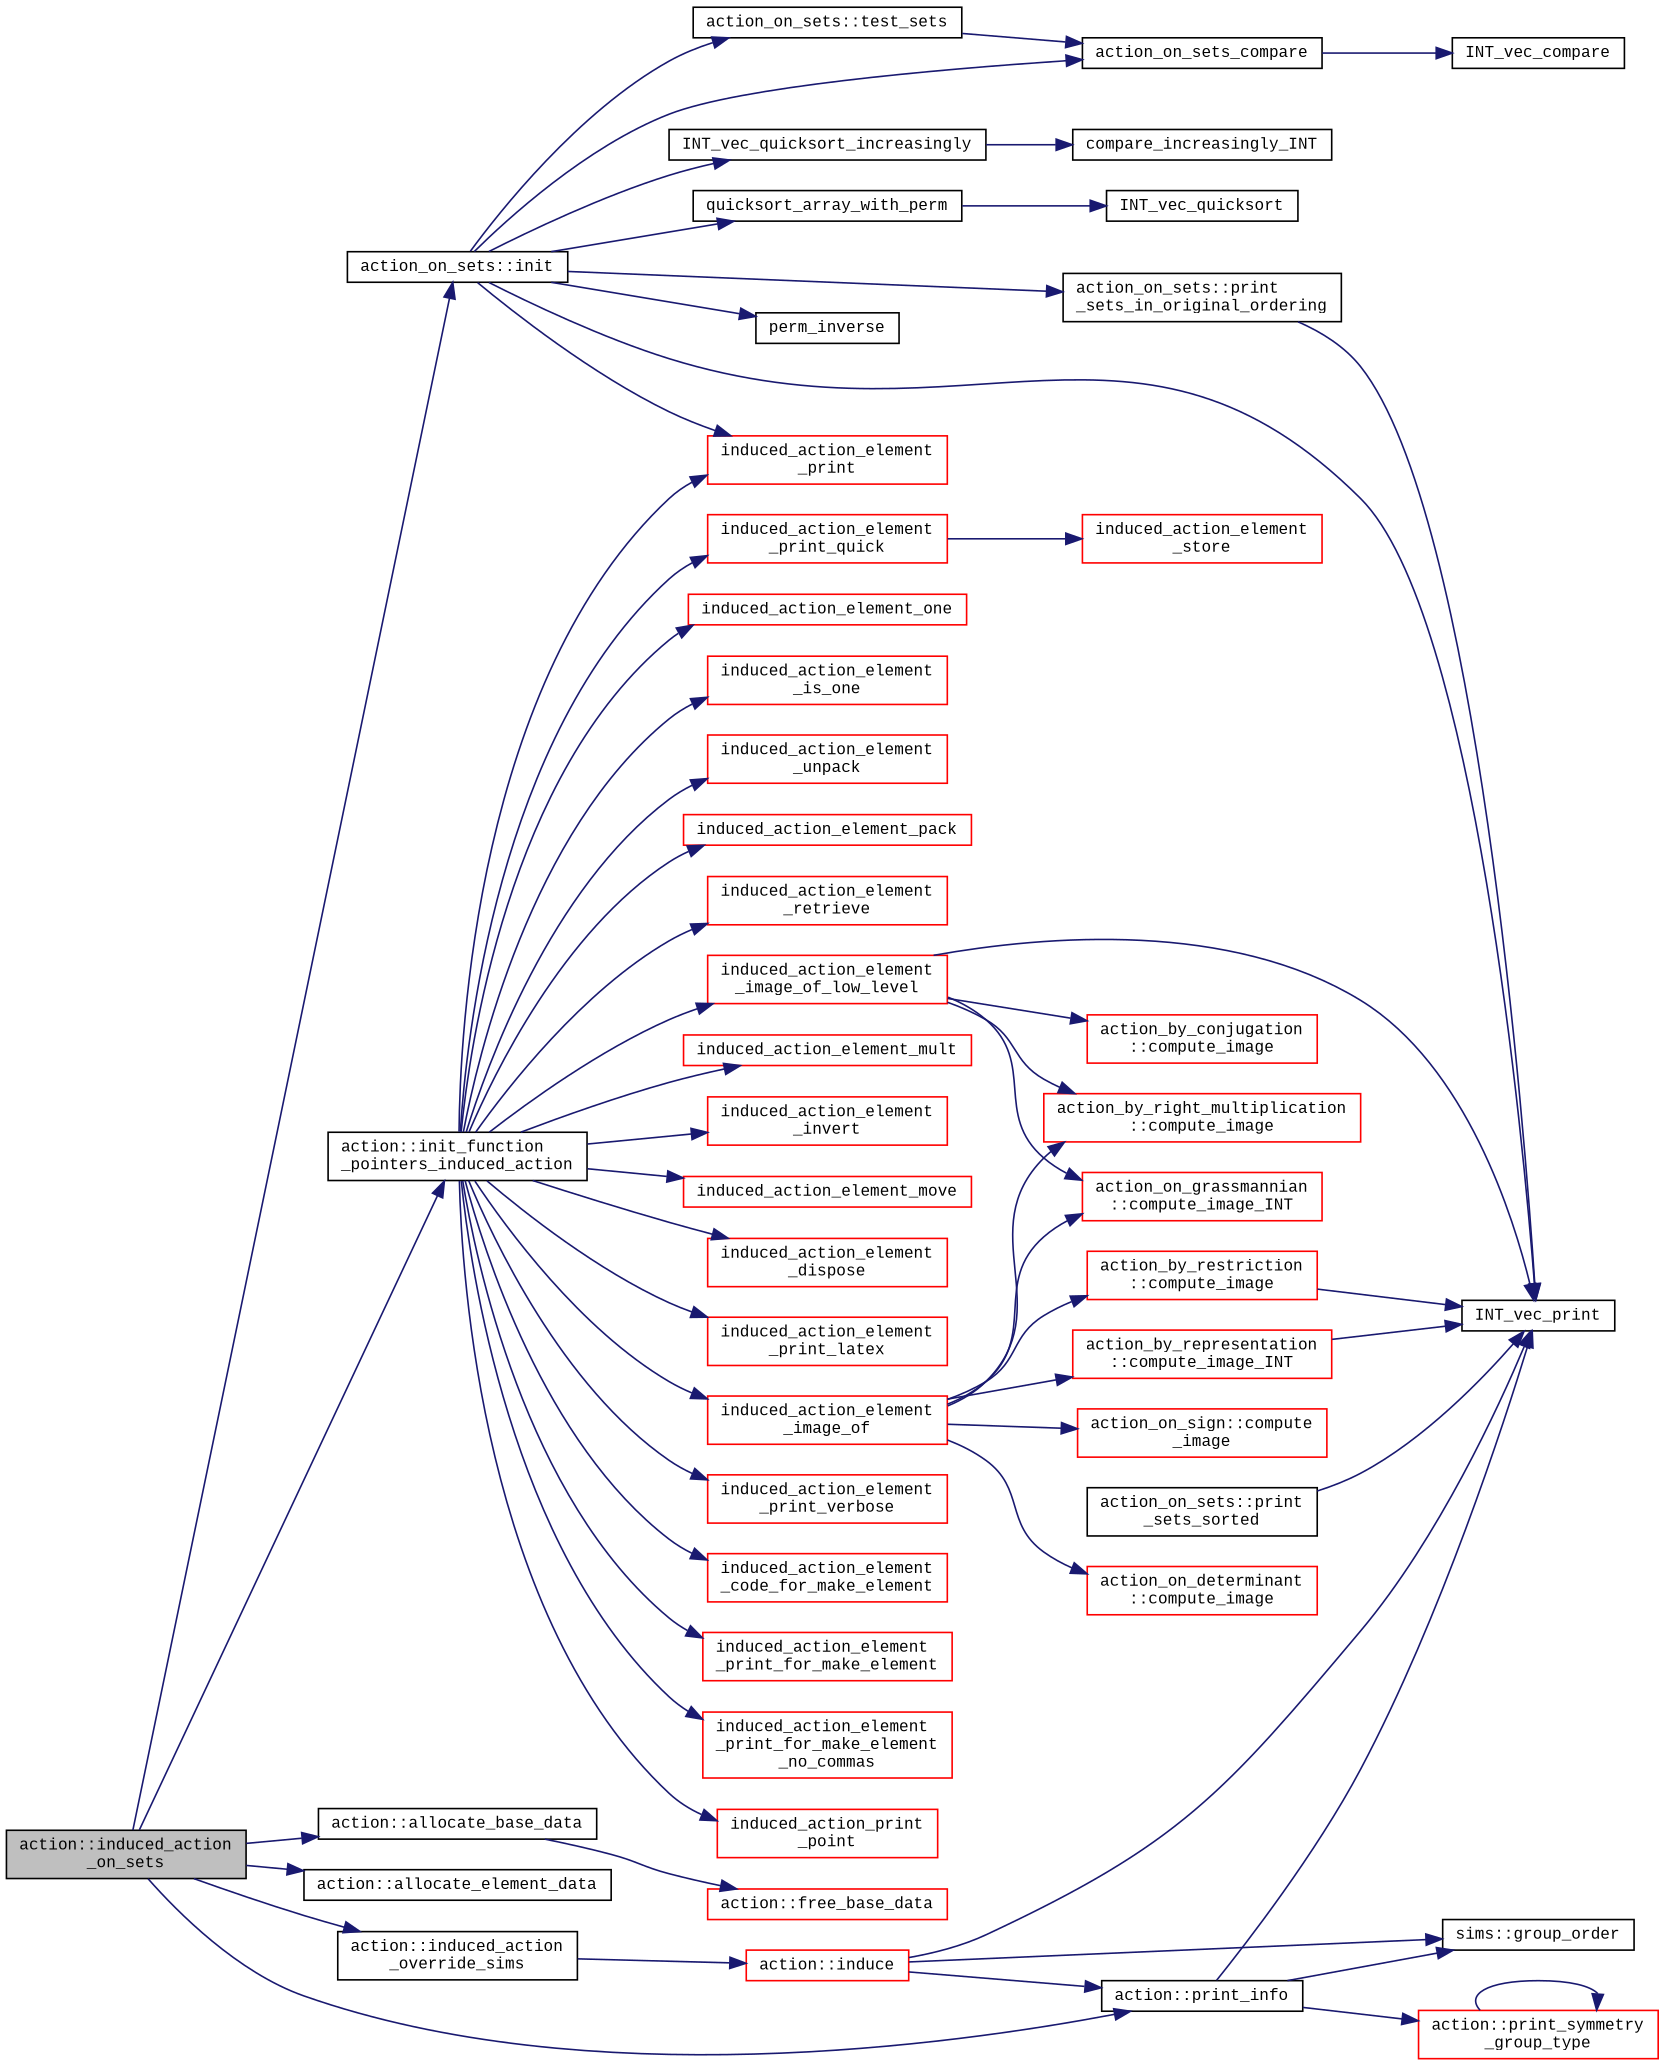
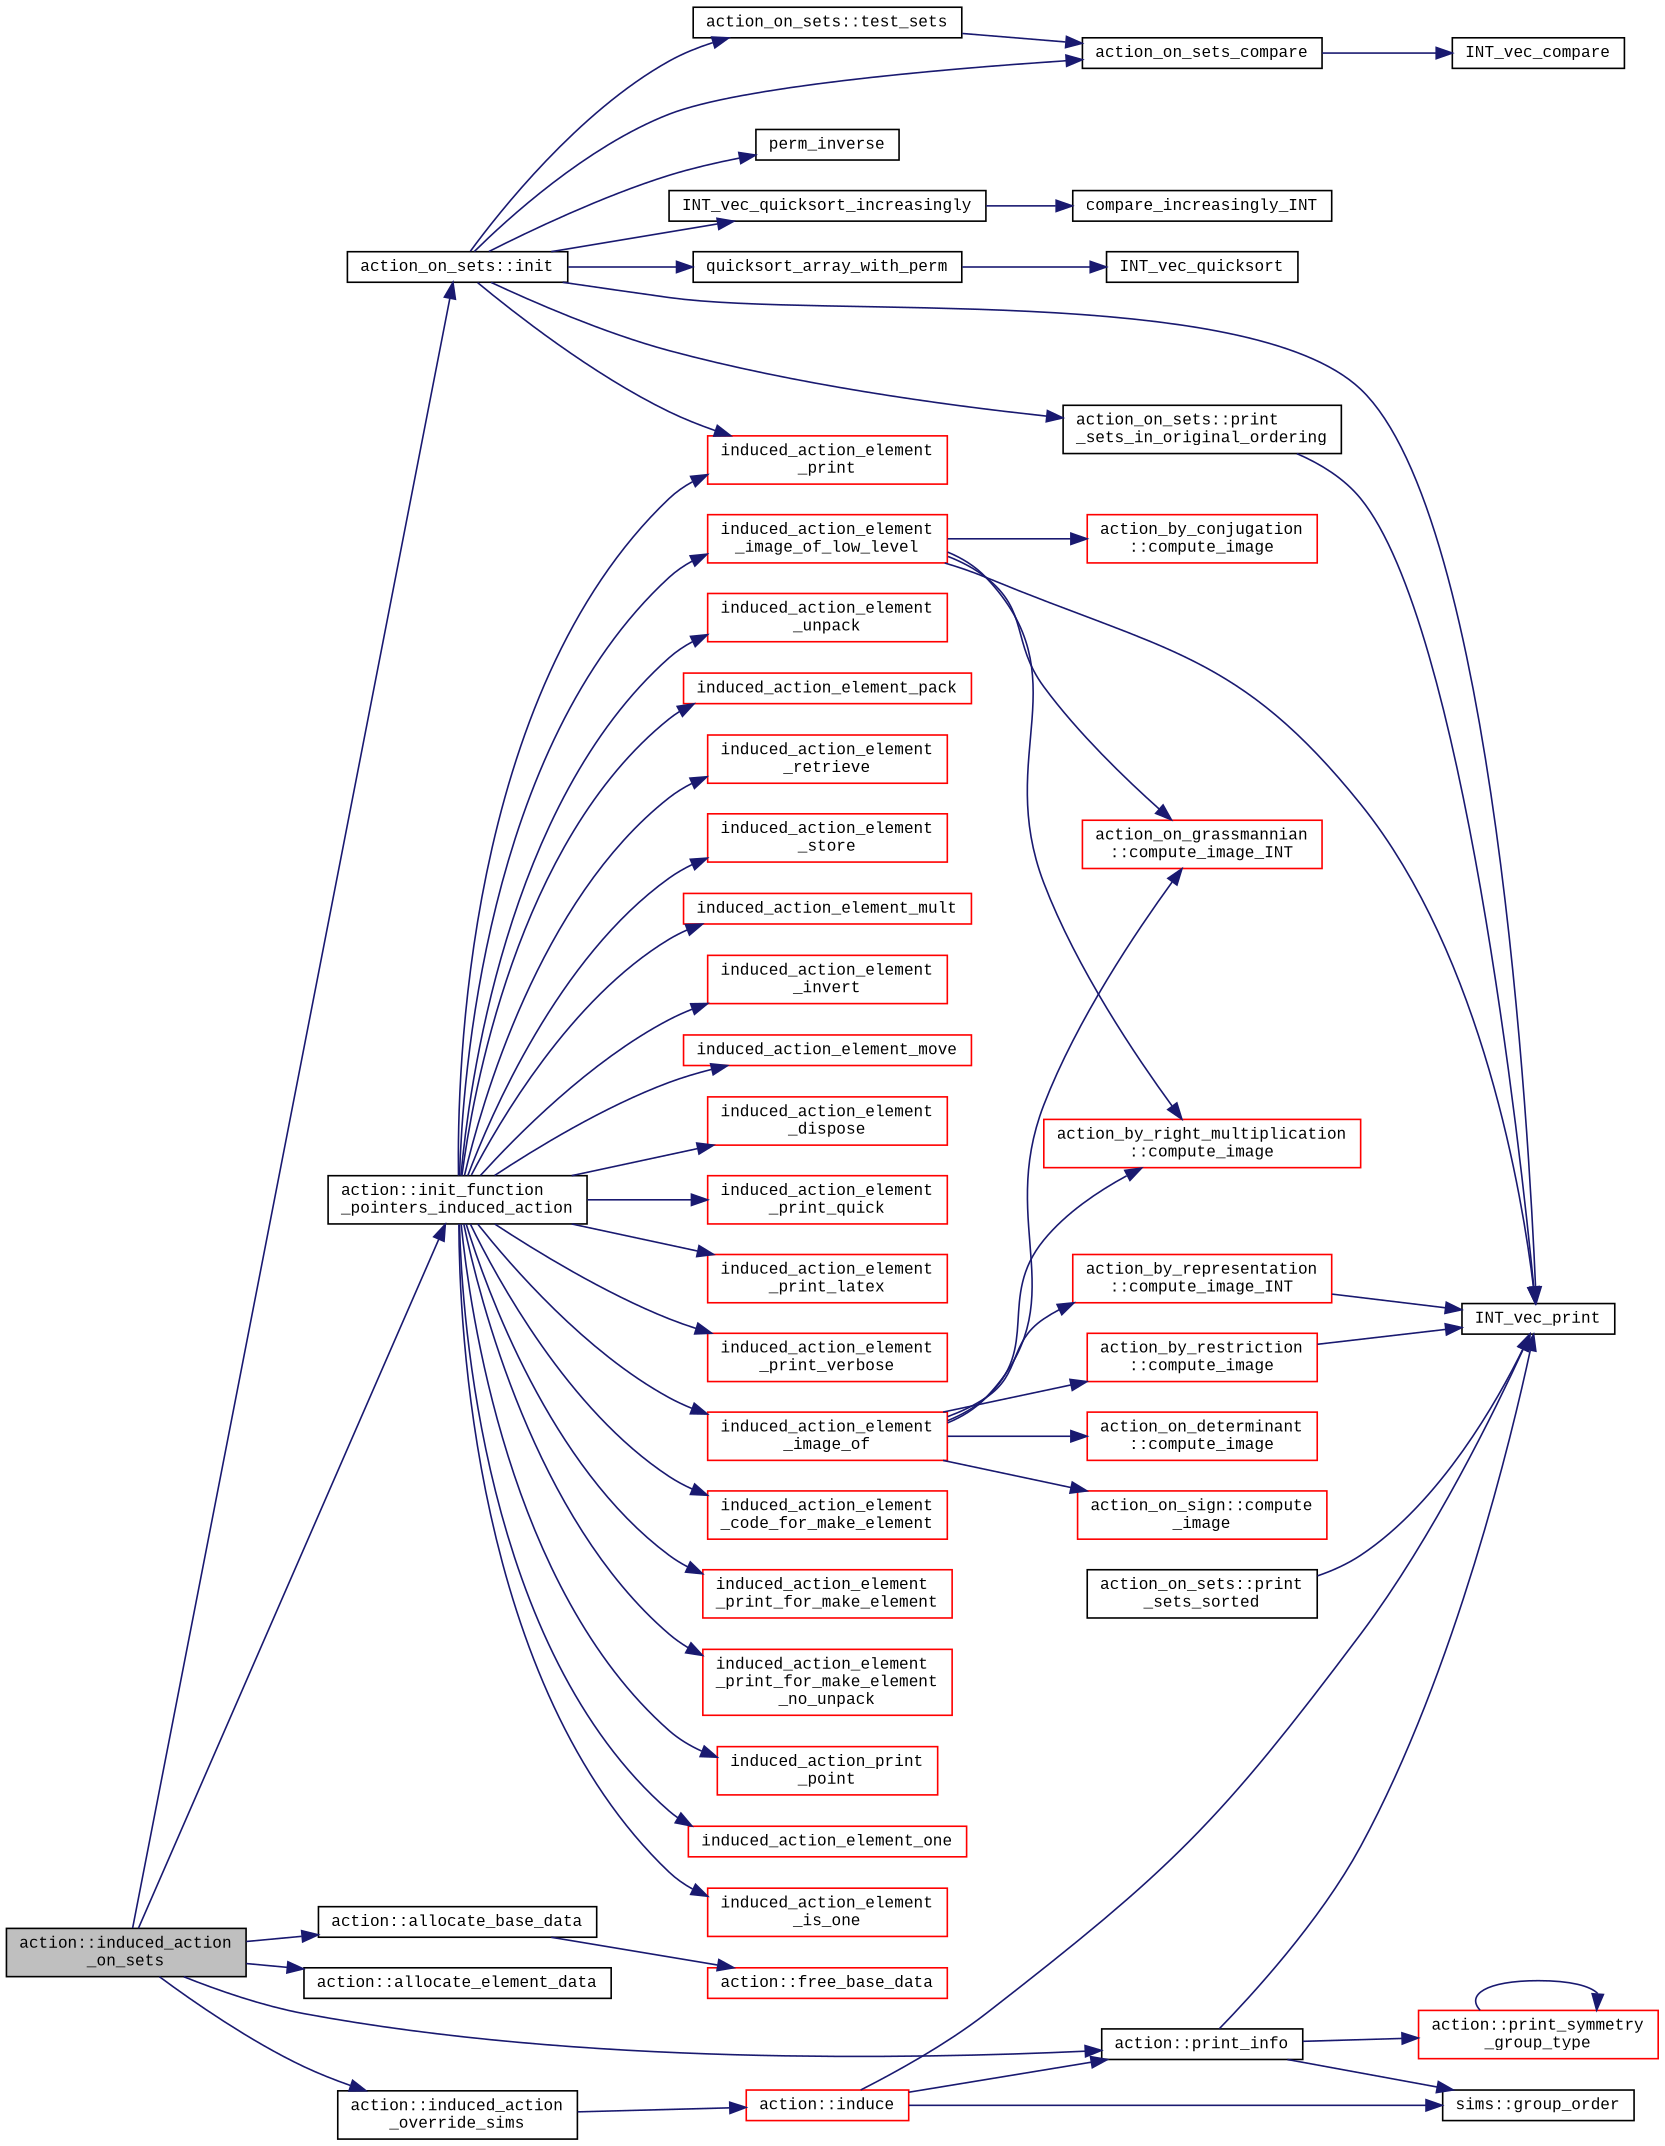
edge "induced_action_element _print_quick" -> "induced_action_element _store": now "action::init_function _pointers_induced_action" -> "induced_action_element _store"
node "induced_action_element _print_for_make_element _no_commas": label "induced_action_element _print_for_make_element _no_commas" -> "induced_action_element _print_for_make_element _no_unpack"
